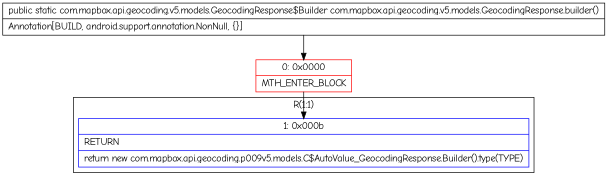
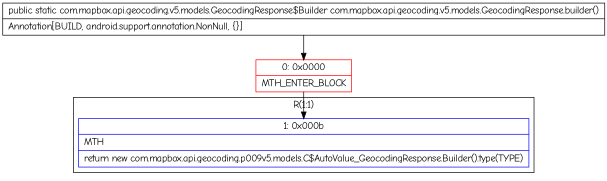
node "1: 0x000b": text "RETURN" -> "MTH"
